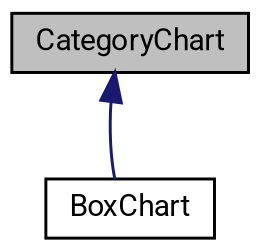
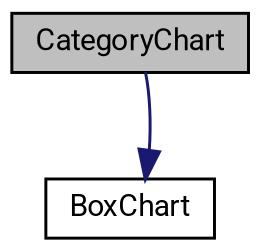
edge "BoxChart" -> "CategoryChart": reversed
